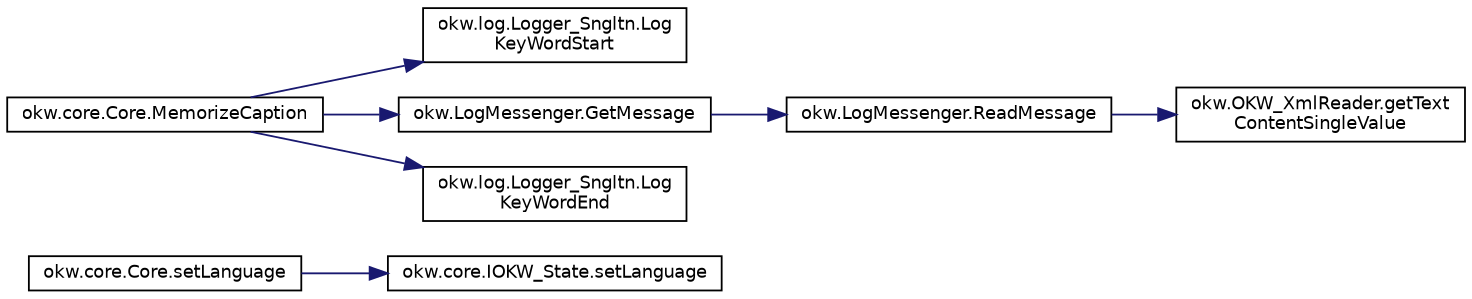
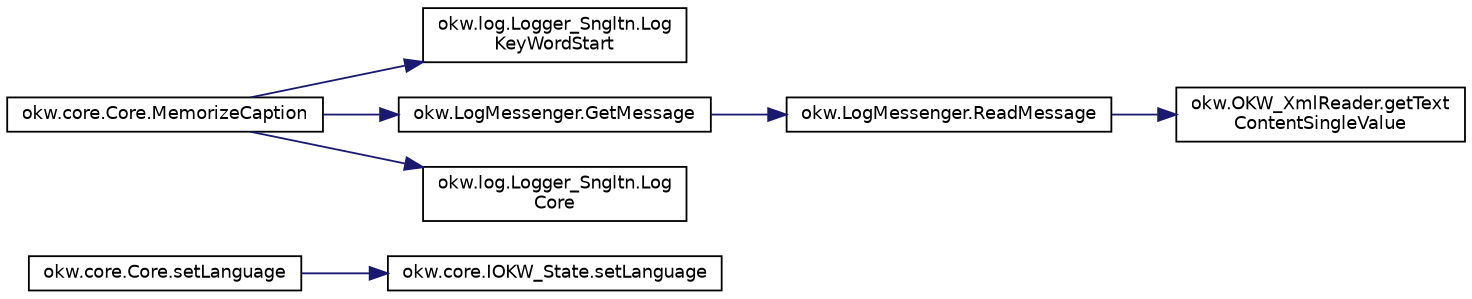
node "okw.log.Logger_Sngltn.Log KeyWordEnd": label "okw.log.Logger_Sngltn.Log KeyWordEnd" -> "okw.log.Logger_Sngltn.Log Core"
